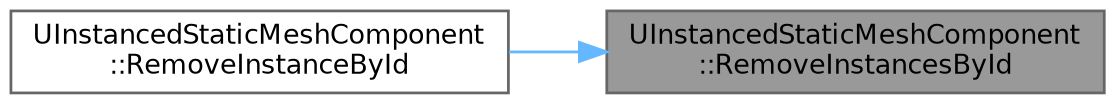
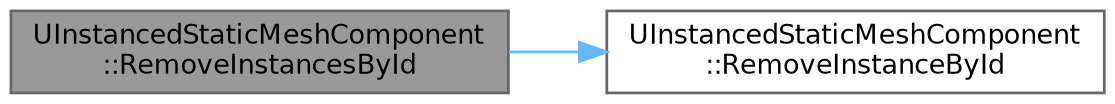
edge "UInstancedStaticMeshComponent ::RemoveInstanceById" -> "UInstancedStaticMeshComponent ::RemoveInstancesById": reversed
